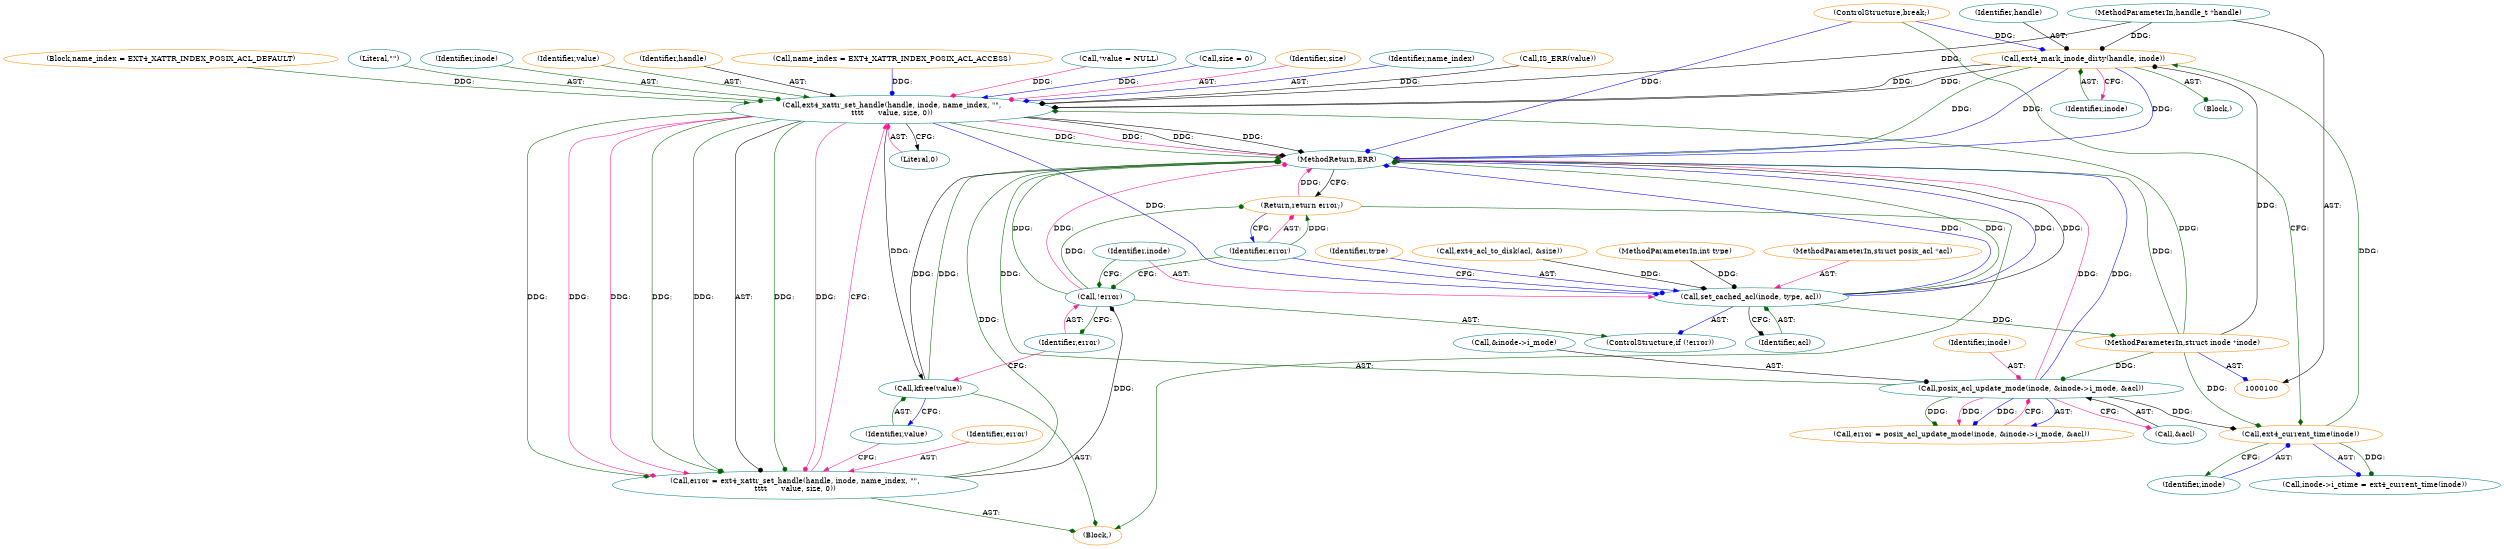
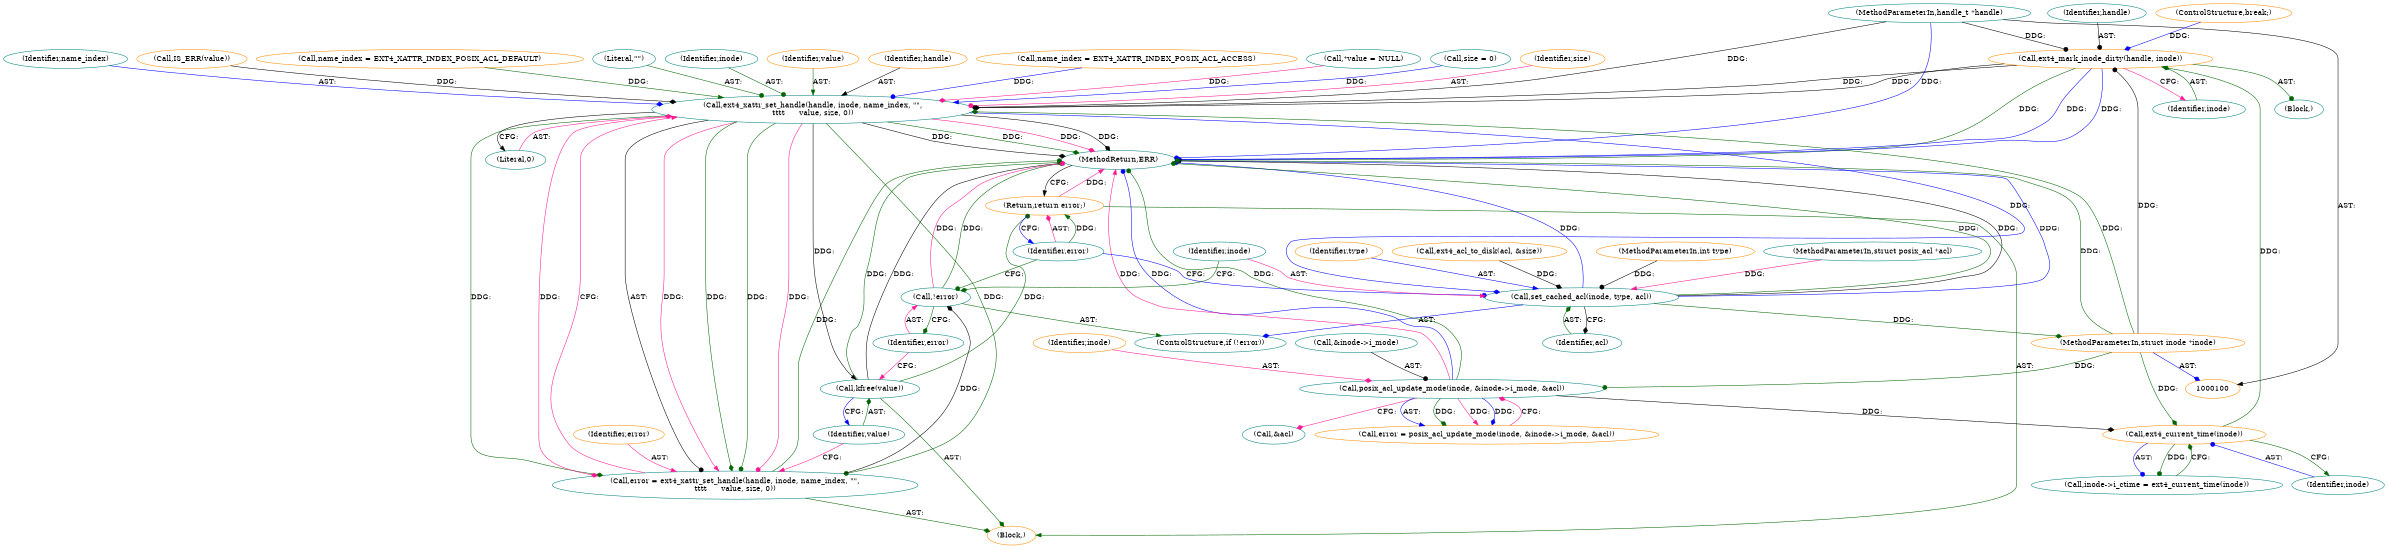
node "(Block,name_index = EXT4_XATTR_INDEX_POSIX_ACL_DEFAULT)": label "(Block,name_index = EXT4_XATTR_INDEX_POSIX_ACL_DEFAULT)" -> "(Call,name_index = EXT4_XATTR_INDEX_POSIX_ACL_DEFAULT)"
edge "(ControlStructure,break;)" -> "(MethodReturn,ERR)": now "(MethodParameterIn,handle_t *handle)" -> "(MethodReturn,ERR)"
edge "(ControlStructure,break;)" -> "(Call,ext4_current_time(inode))": now "(Call,inode->i_ctime = ext4_current_time(inode))" -> "(Call,ext4_current_time(inode))"
edge "(Call,!error)" -> "(Return,return error;)": now "(Call,kfree(value))" -> "(Return,return error;)"
node "(MethodParameterIn,struct posix_acl *acl)": color darkorange -> teal
edge "(MethodParameterIn,struct posix_acl *acl)" -> "(Call,set_cached_acl(inode, type, acl))": label "AST: " -> "DDG: "
edge "(Call,&acl)" -> "(Call,posix_acl_update_mode(inode, &inode->i_mode, &acl))": removed, label "AST:"
